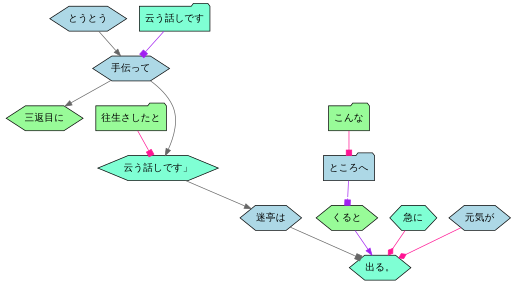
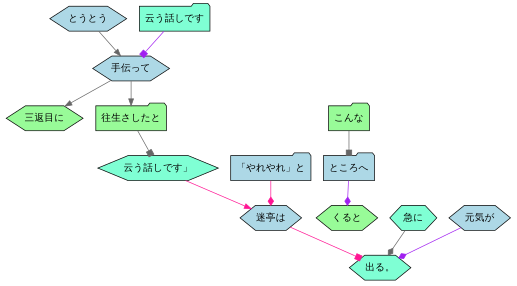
edge "手伝って" -> "云う話しです」": now "手伝って" -> "往生さしたと"
edge "往生さしたと" -> "云う話しです」": color deeppink -> gray40
edge "こんな" -> "ところへ": color deeppink -> gray40
node "「やれやれ」と": added
edge "ところへ" -> "くると": arrowhead box -> diamond
edge "云う話しです」" -> "迷亭は": color gray40 -> deeppink
edge "急に" -> "出る。": color deeppink -> gray40
edge "くると" -> "出る。": removed
edge "迷亭は" -> "出る。": color gray40 -> deeppink
edge "元気が" -> "出る。": color deeppink -> purple
